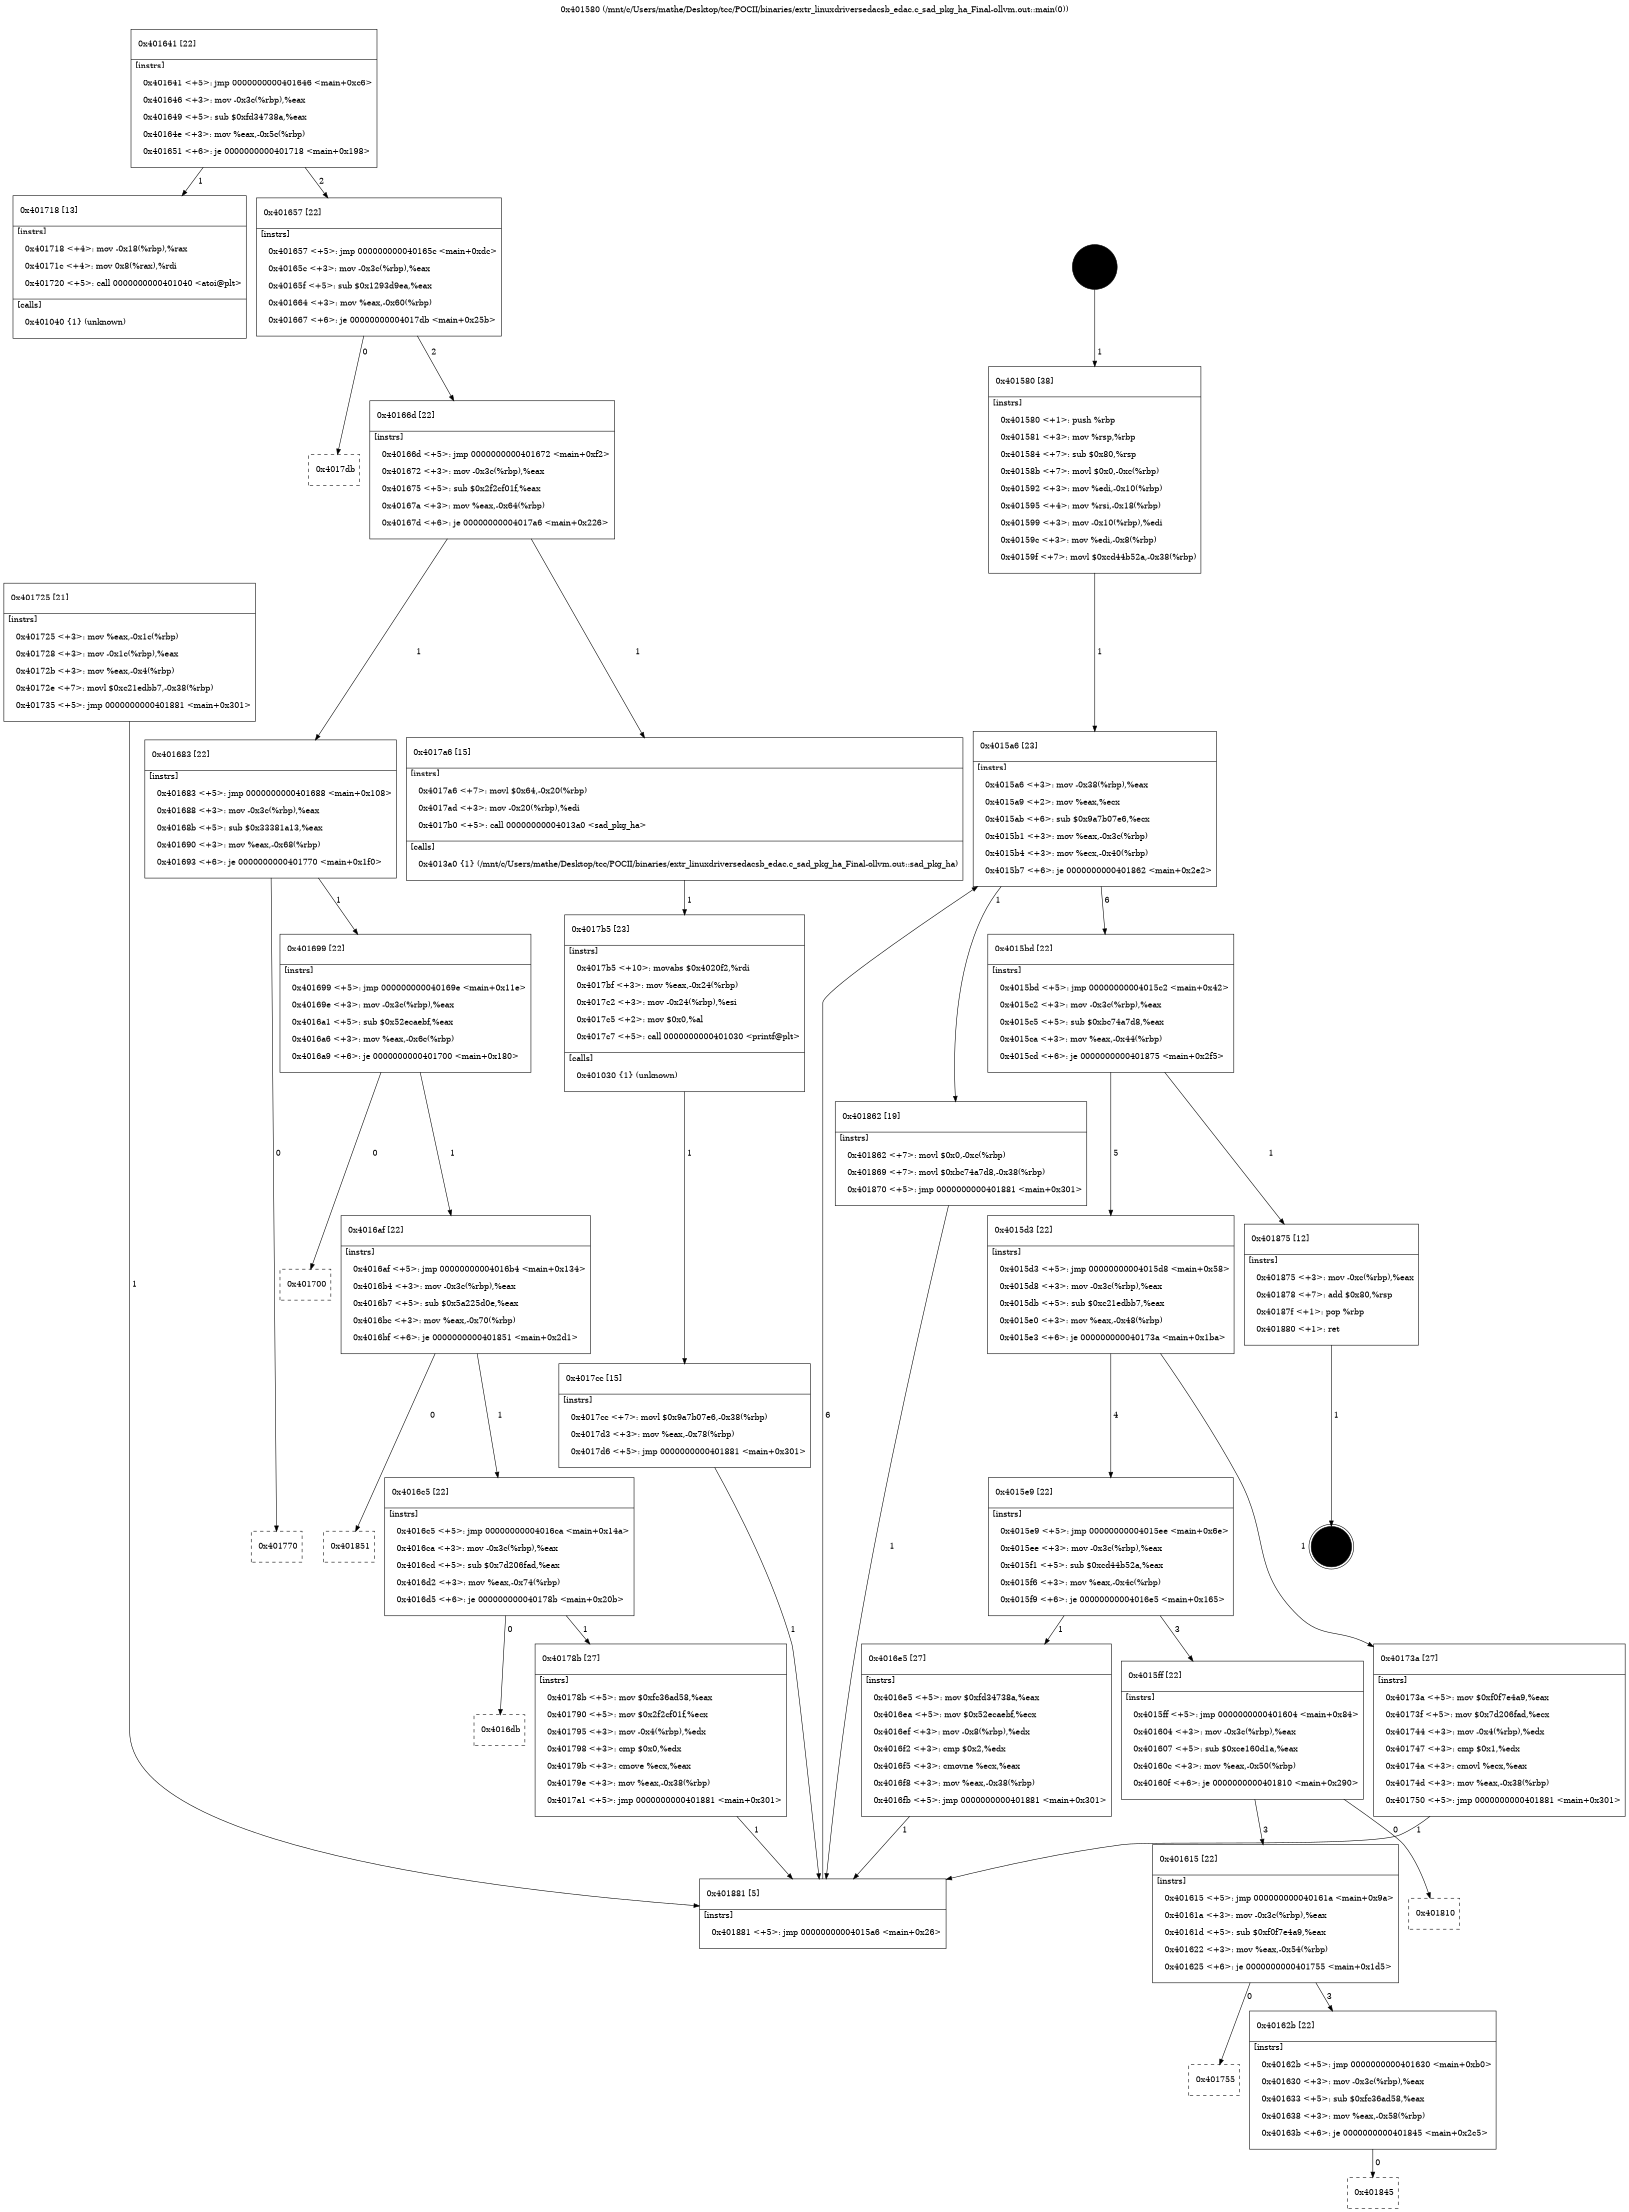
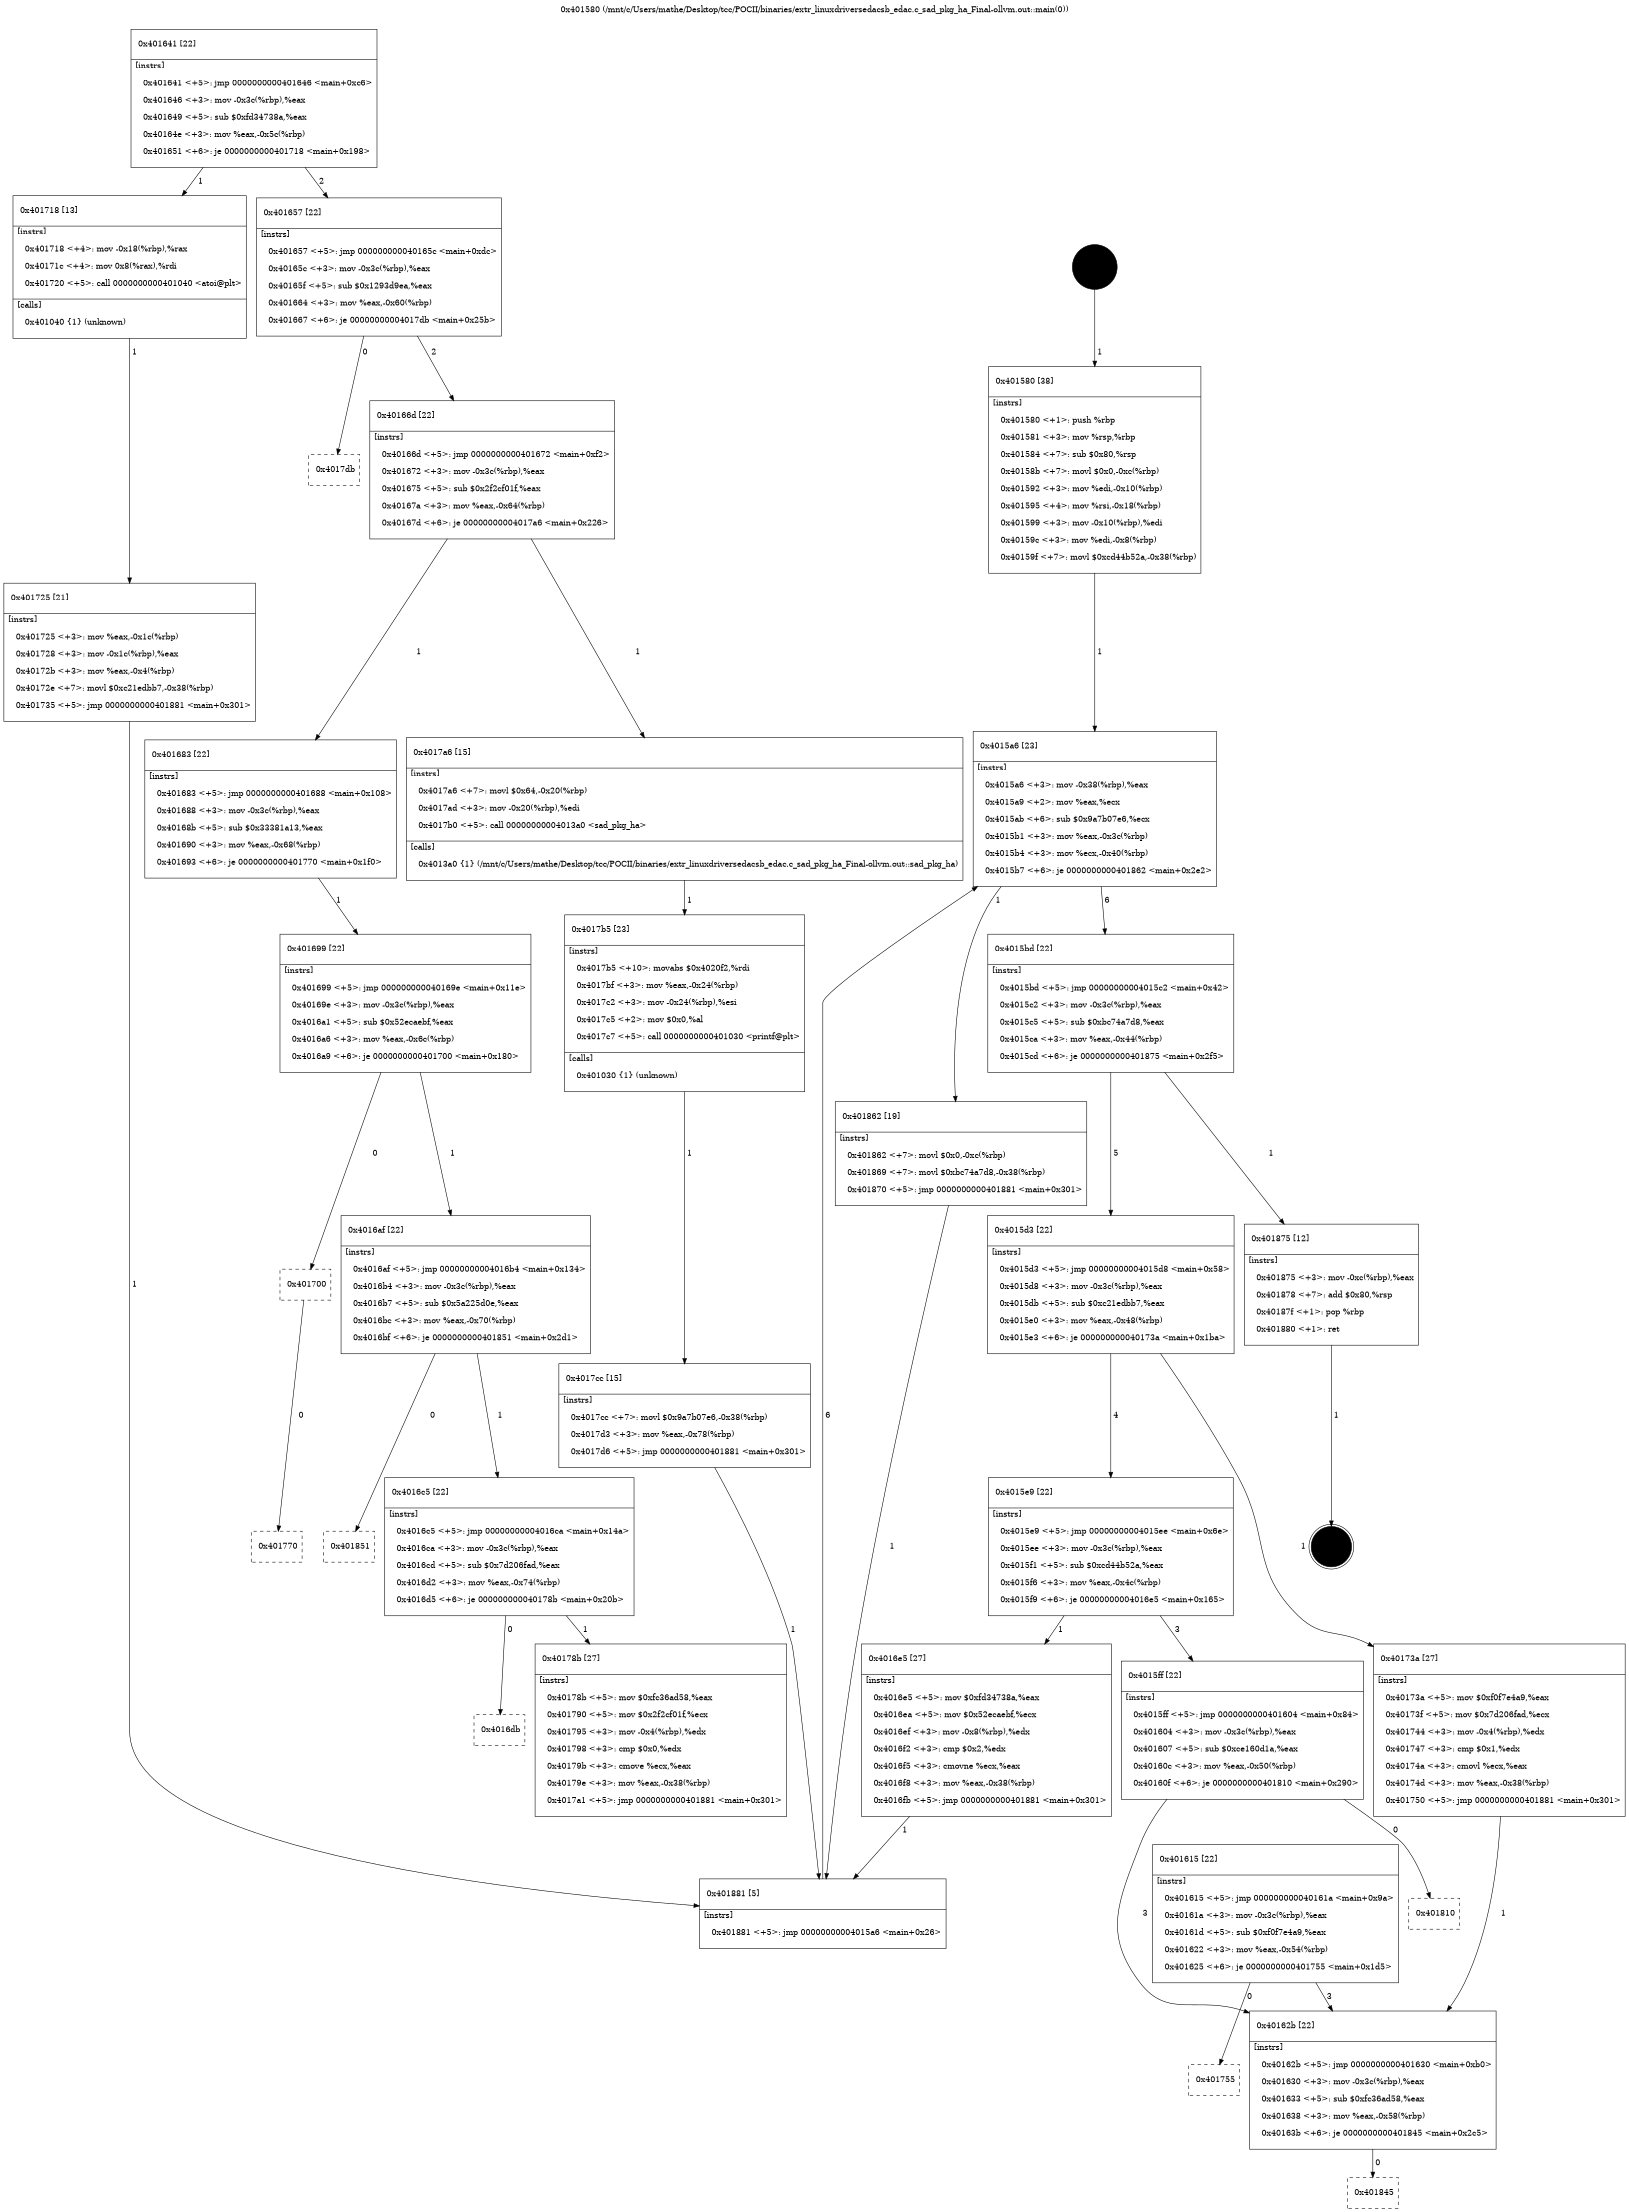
edge "0x401718 [13]" -> "0x401725 [21]": added, label "1"
edge "0x401683 [22]" -> "0x401770": now "0x401700" -> "0x401770"
edge "0x4015ff [22]" -> "0x401615 [22]": now "0x4015ff [22]" -> "0x40162b [22]"
edge "0x40173a [27]" -> "0x401881 [5]": now "0x40173a [27]" -> "0x40162b [22]"
edge "0x40178b [27]" -> "0x401881 [5]": removed, label "1"
